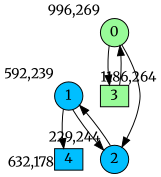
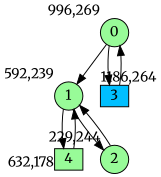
edge "0 996,269" -> "2 229,244": now "0 996,269" -> "1 592,239"
node "1 592,239": fillcolor deepskyblue -> palegreen
node "3 1186,264": fillcolor palegreen -> deepskyblue
edge "4 632,178" -> "1 592,239": added
node "4 632,178": fillcolor deepskyblue -> palegreen
node "2 229,244": fillcolor deepskyblue -> palegreen
